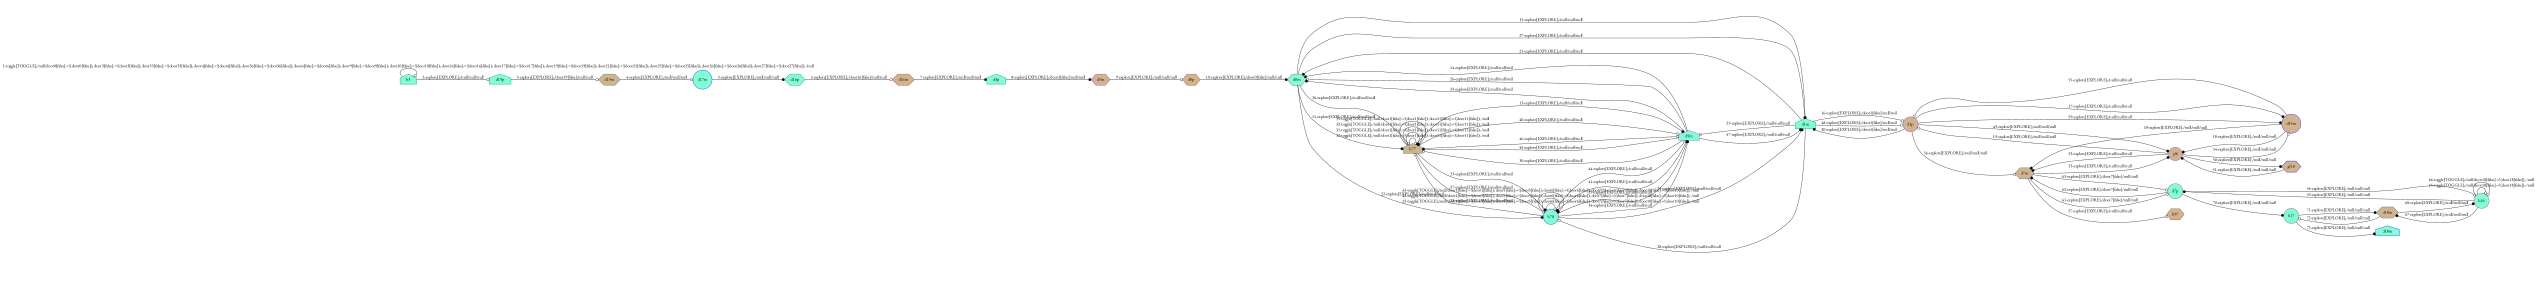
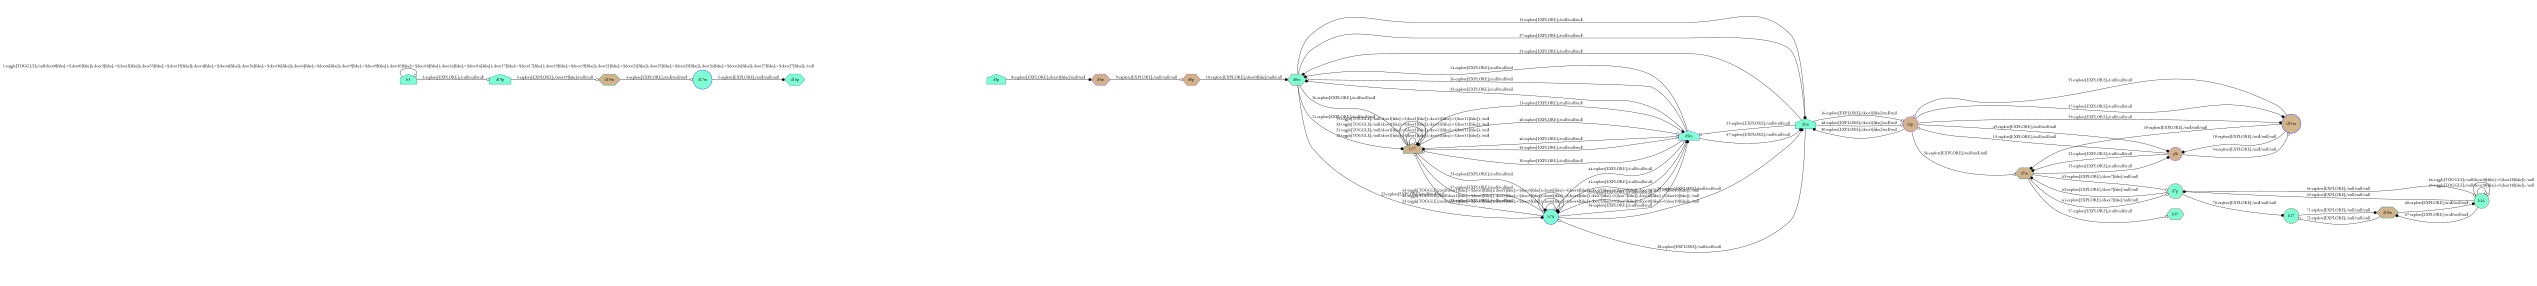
node "d16m": removed
node "gf10": removed
node "b97": fillcolor tan -> aquamarine
node "d18m": removed
